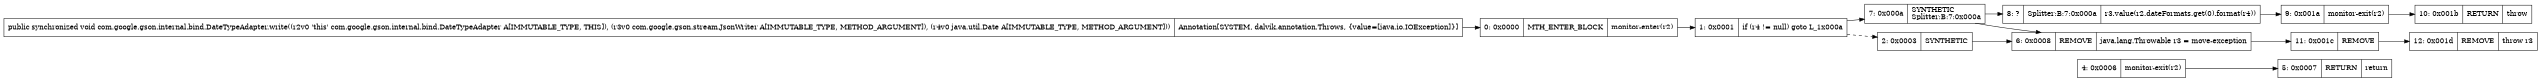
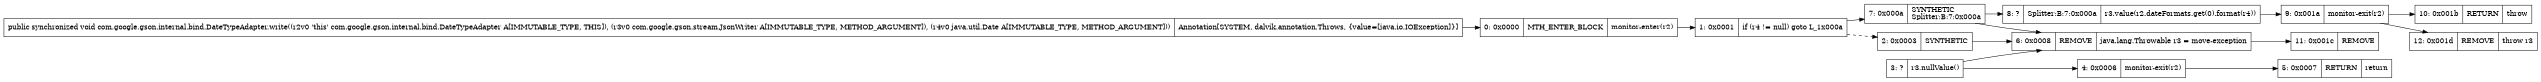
edge "11: 0x001c" -> "12: 0x001d": now "9: 0x001a" -> "12: 0x001d"
node "3: ?": added
